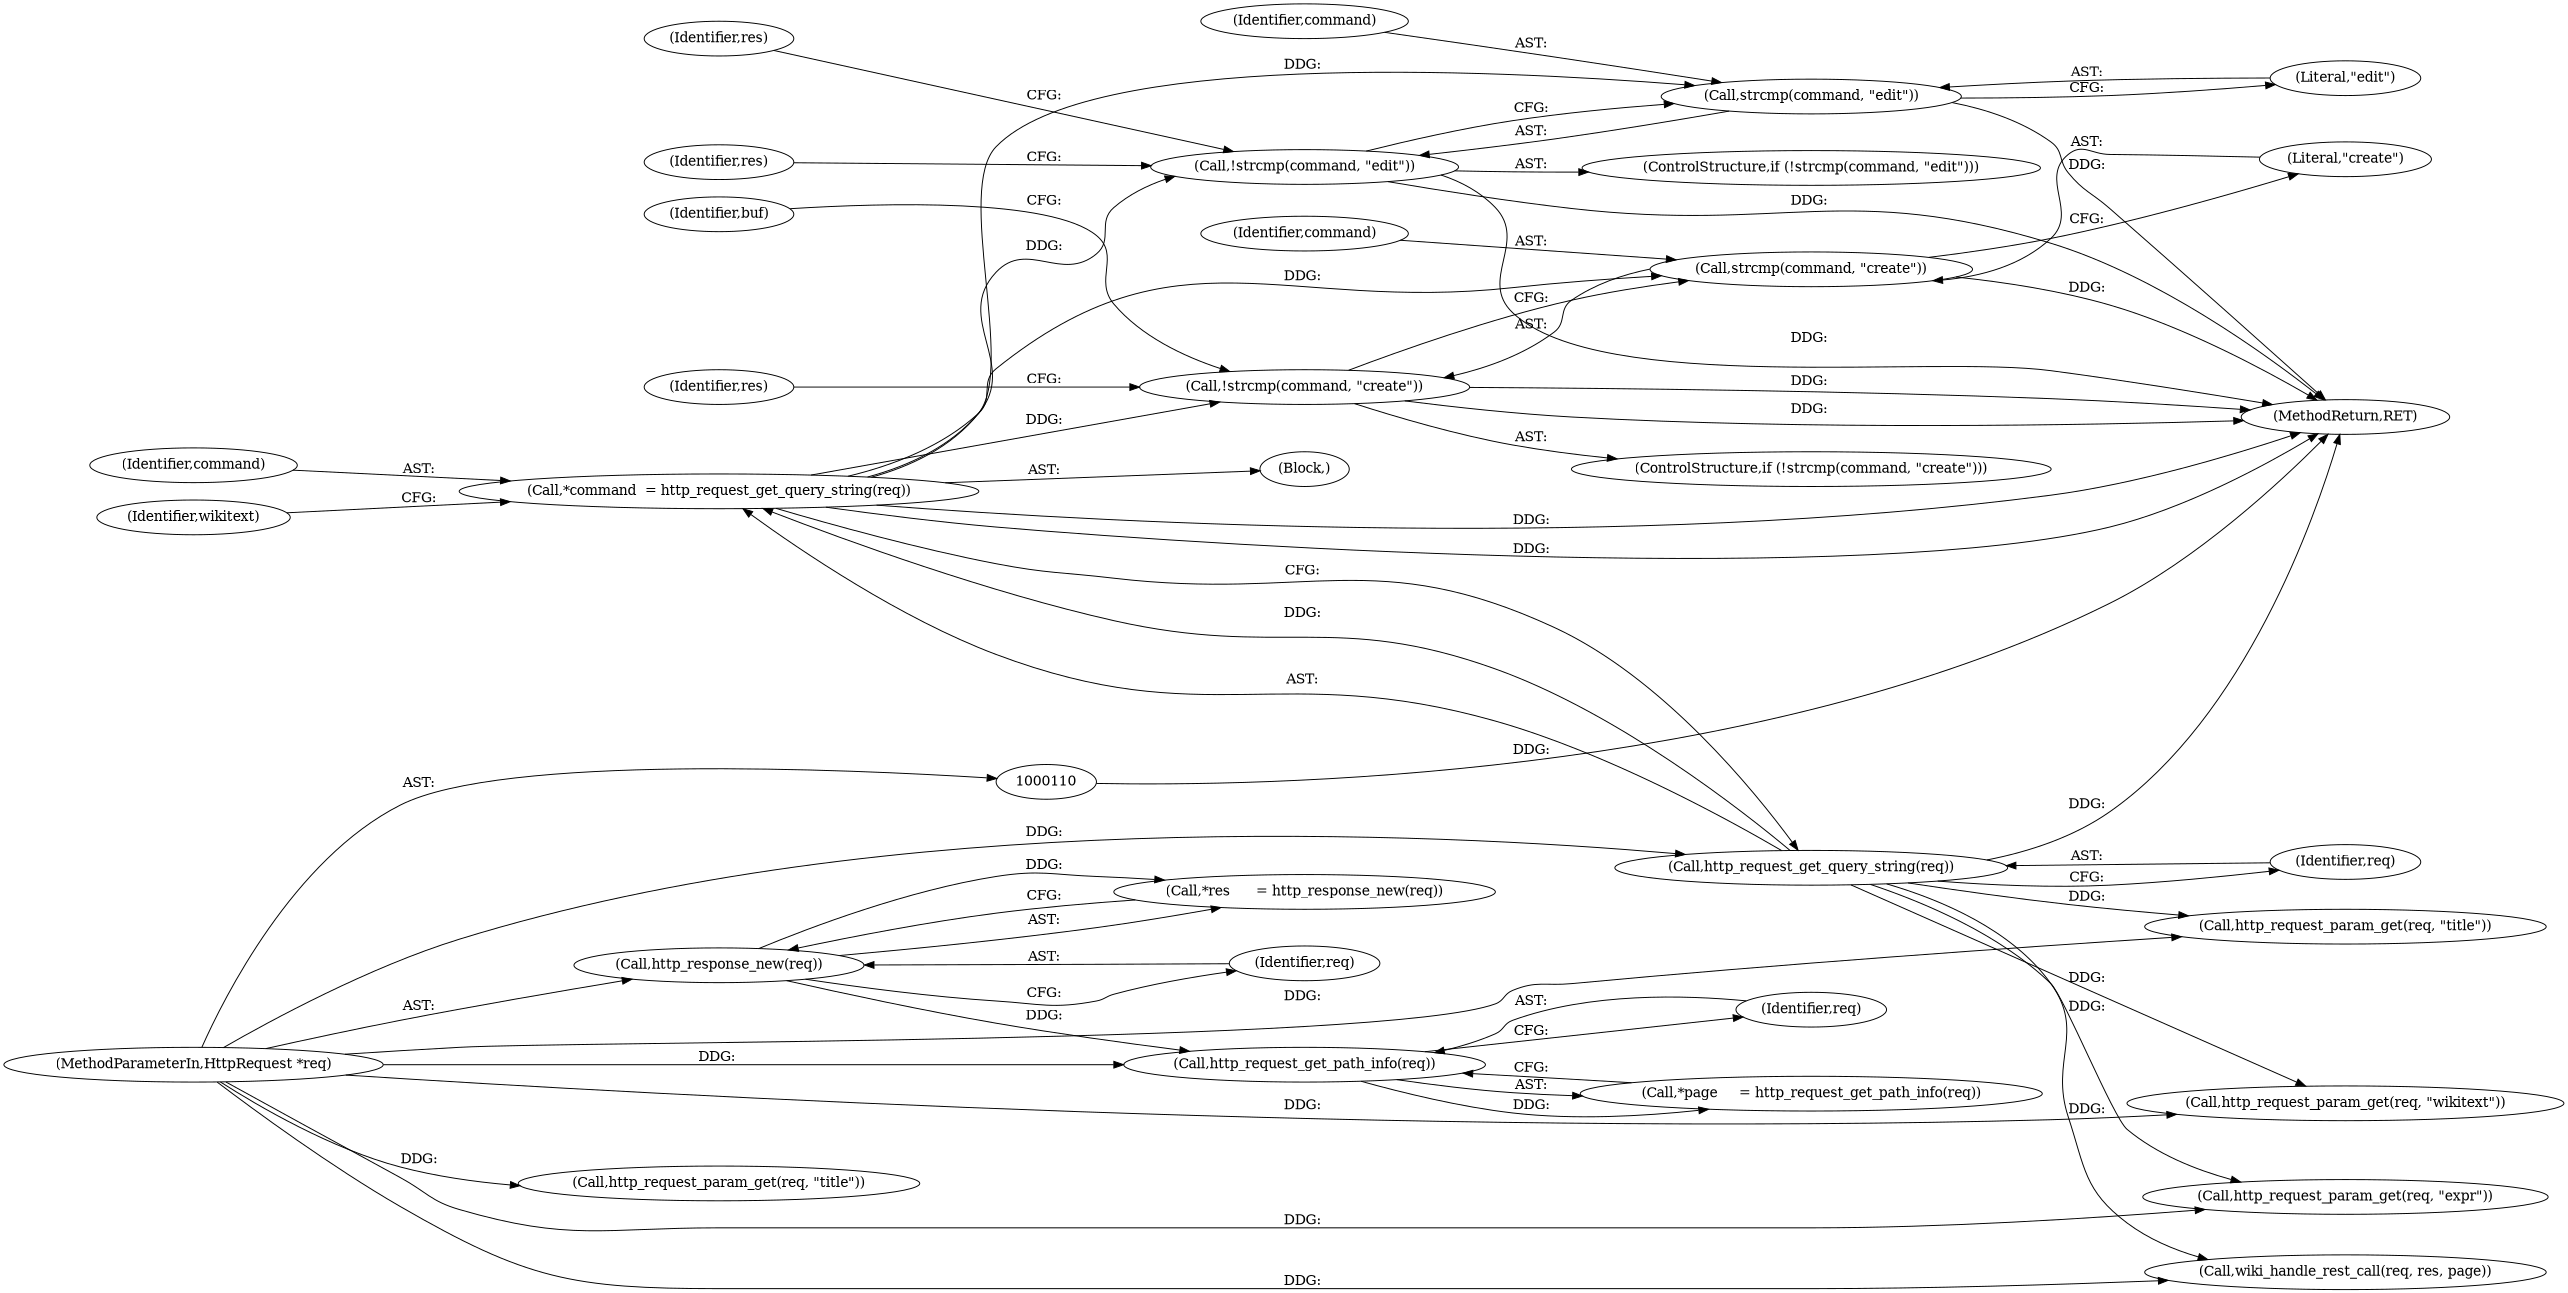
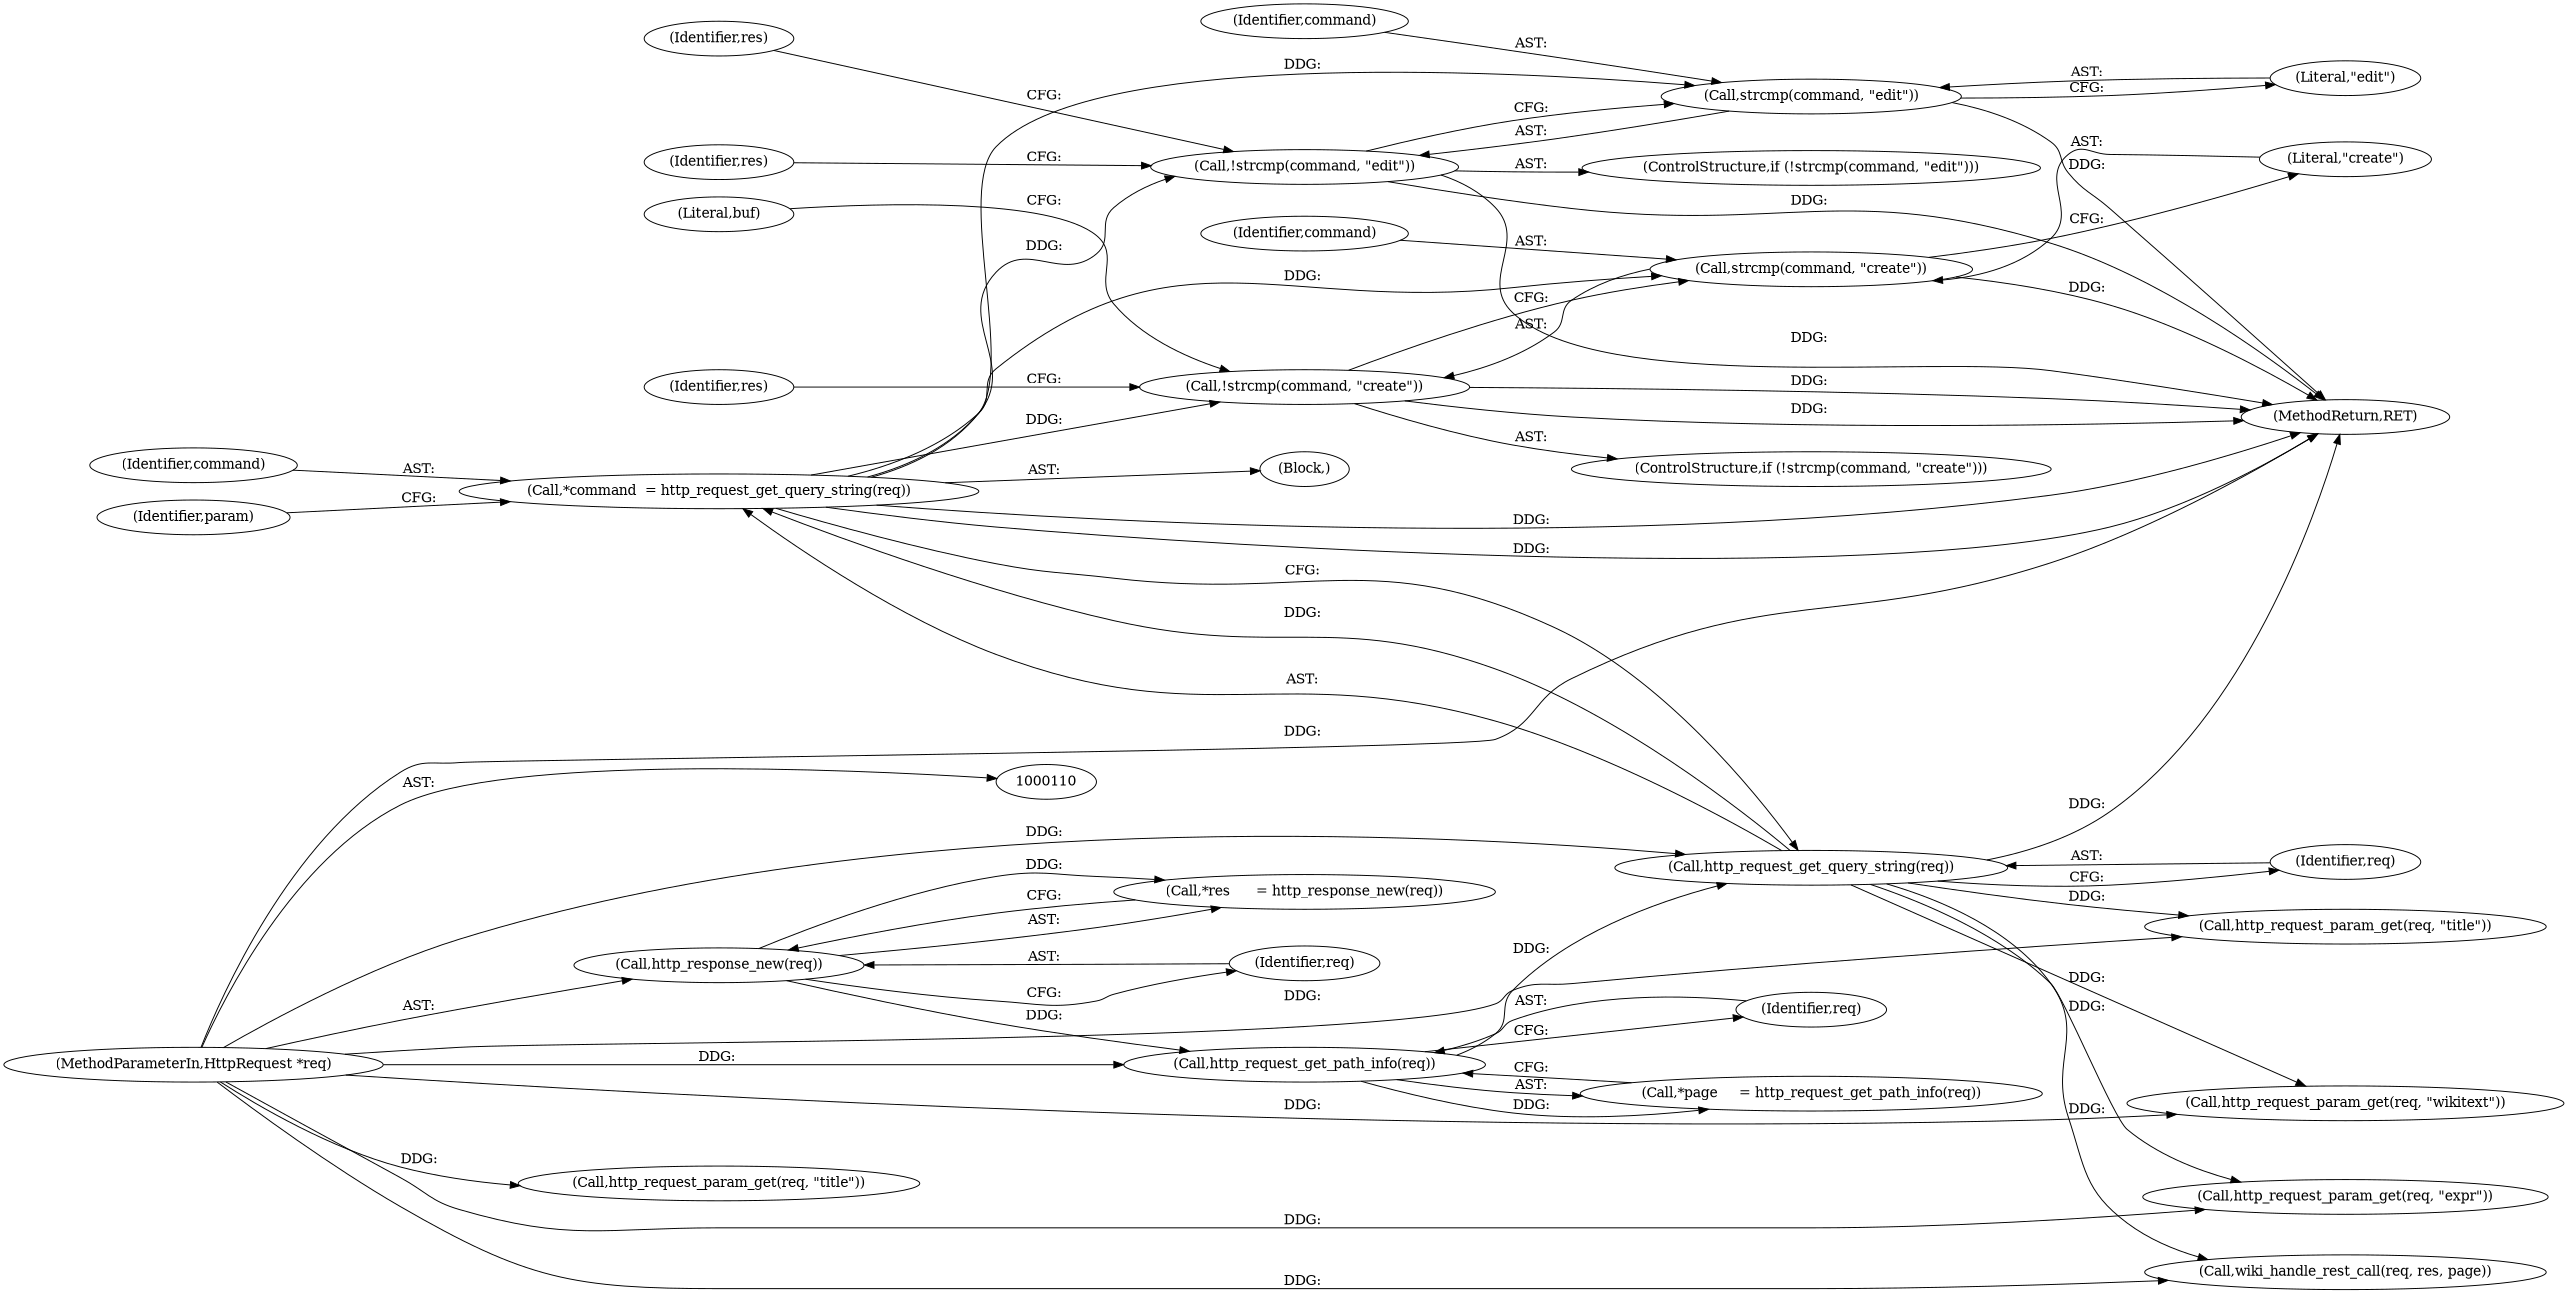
node "(Identifier,buf)": label "(Identifier,buf)" -> "(Literal,buf)"
node "(Identifier,wikitext)": label "(Identifier,wikitext)" -> "(Identifier,param)"
edge "1000110" -> "(MethodReturn,RET)": now "(MethodParameterIn,HttpRequest *req)" -> "(MethodReturn,RET)"
edge "(Call,http_request_get_path_info(req))" -> "(Call,http_request_get_query_string(req))": added, label "DDG:"
